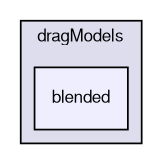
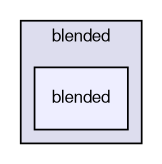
cluster "dragModels": label "dragModels" -> "blended"
